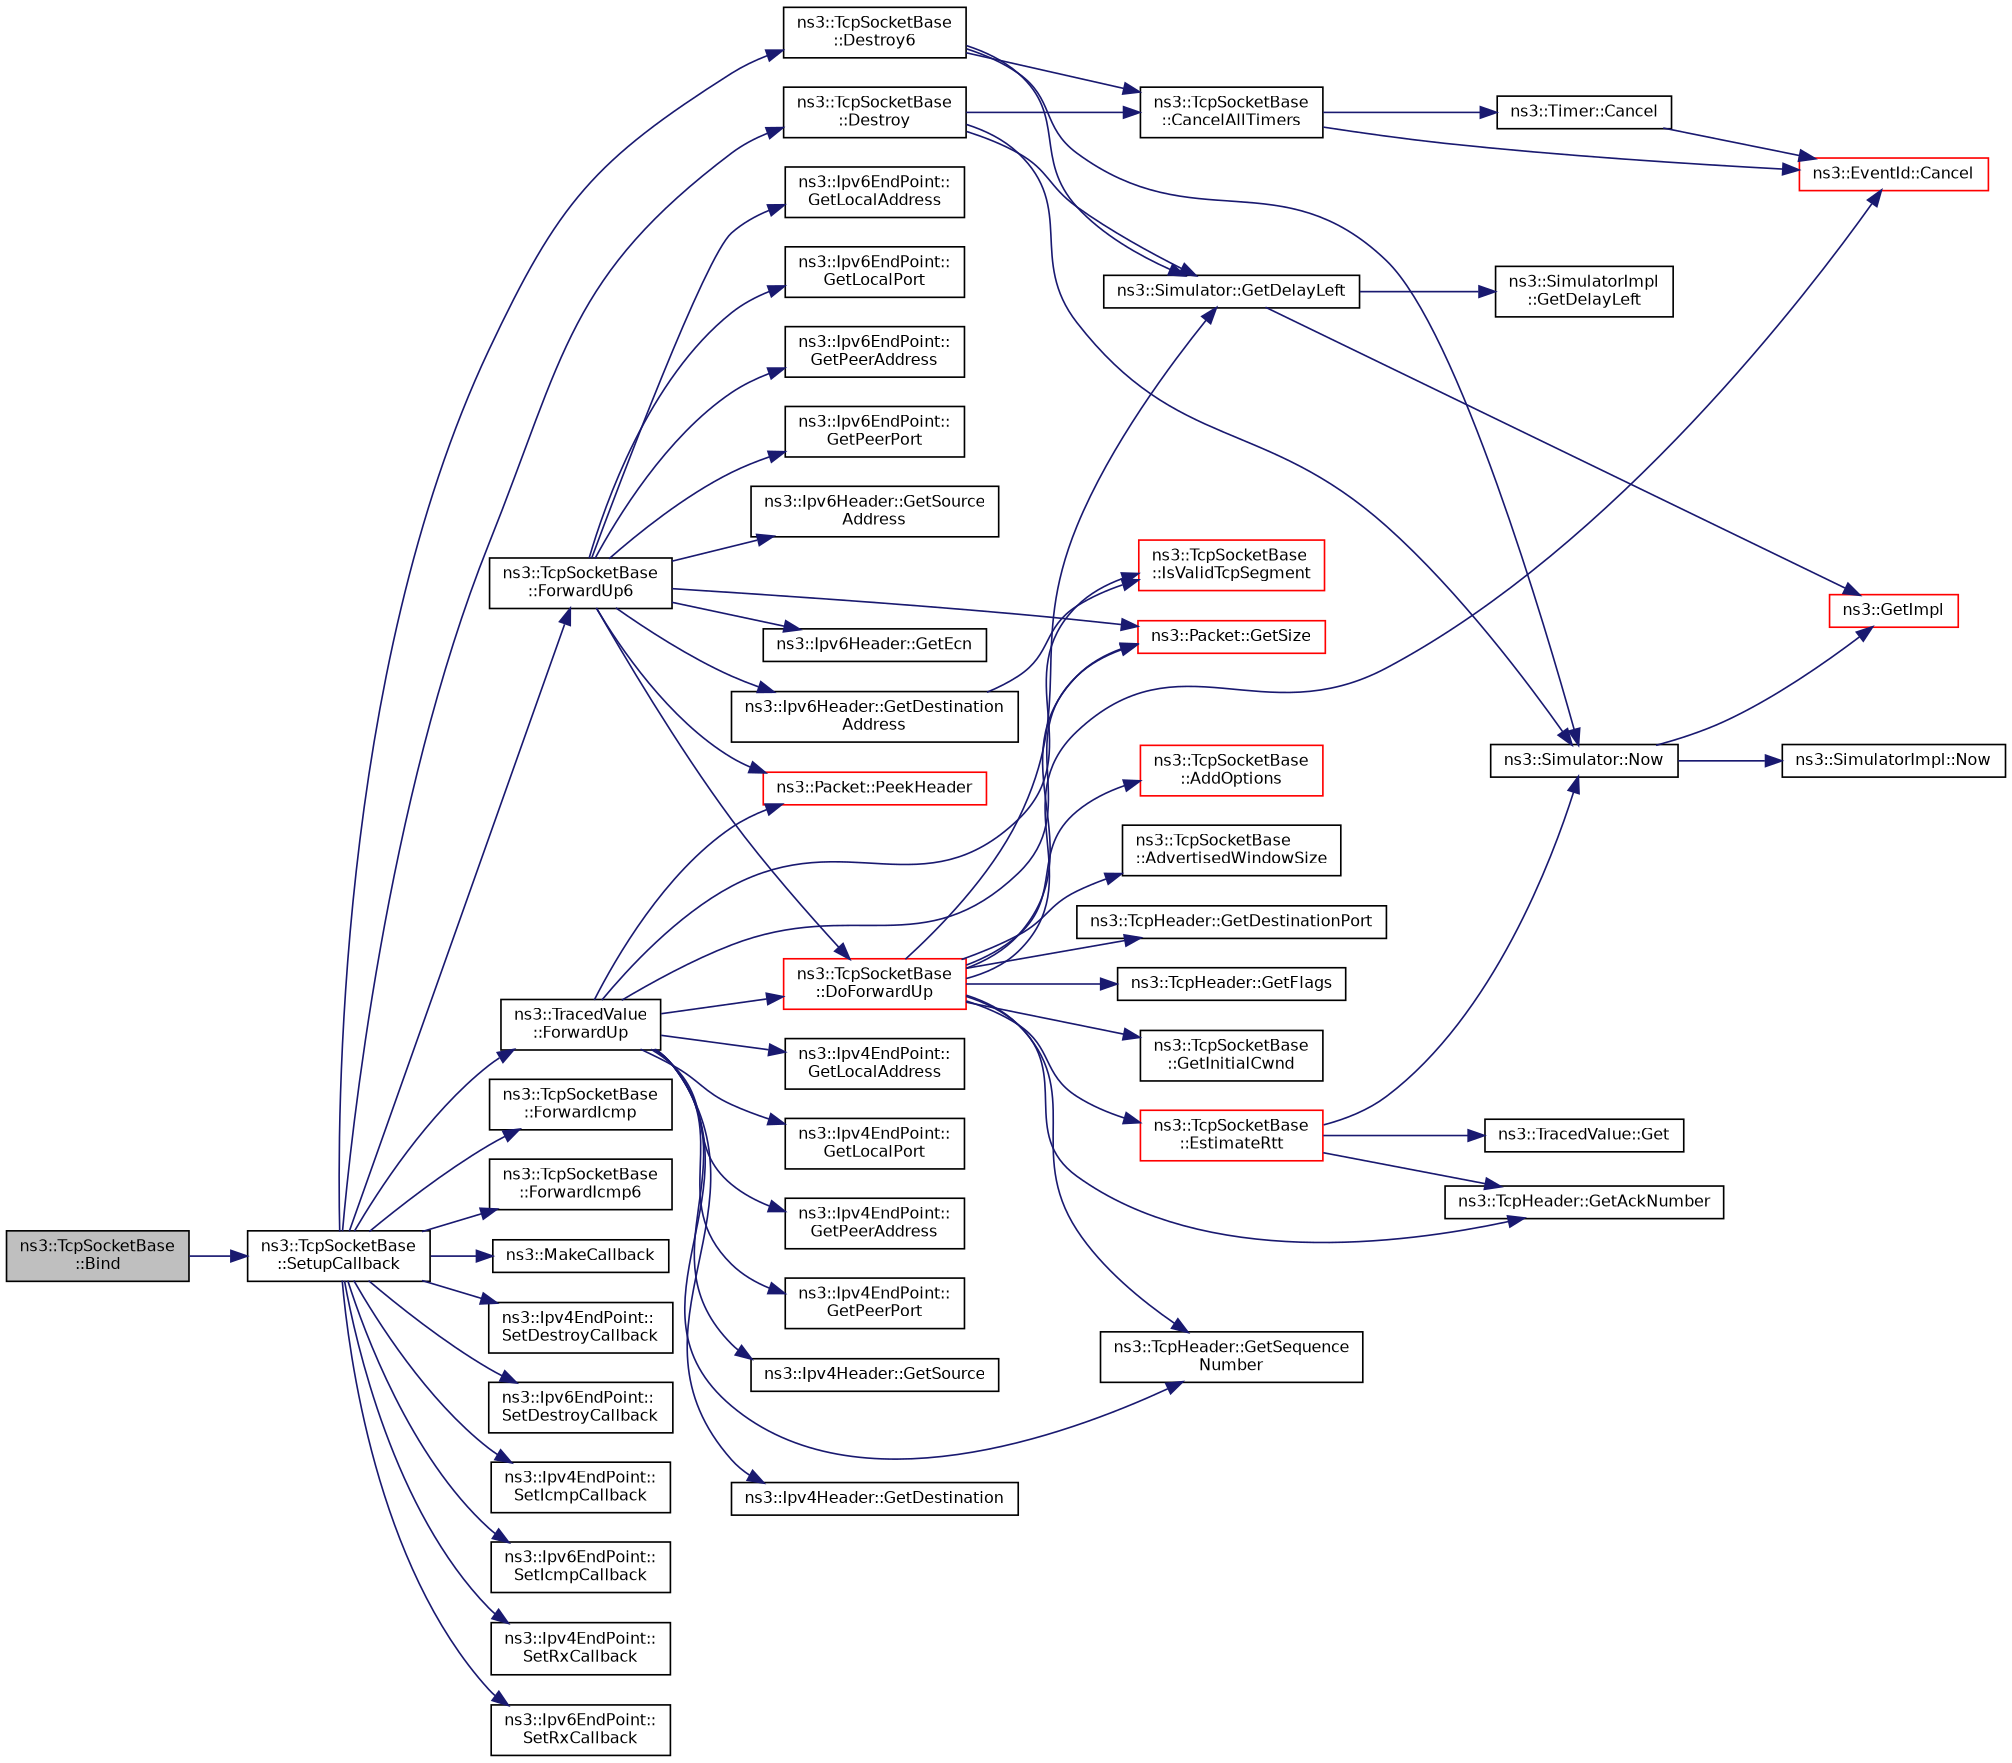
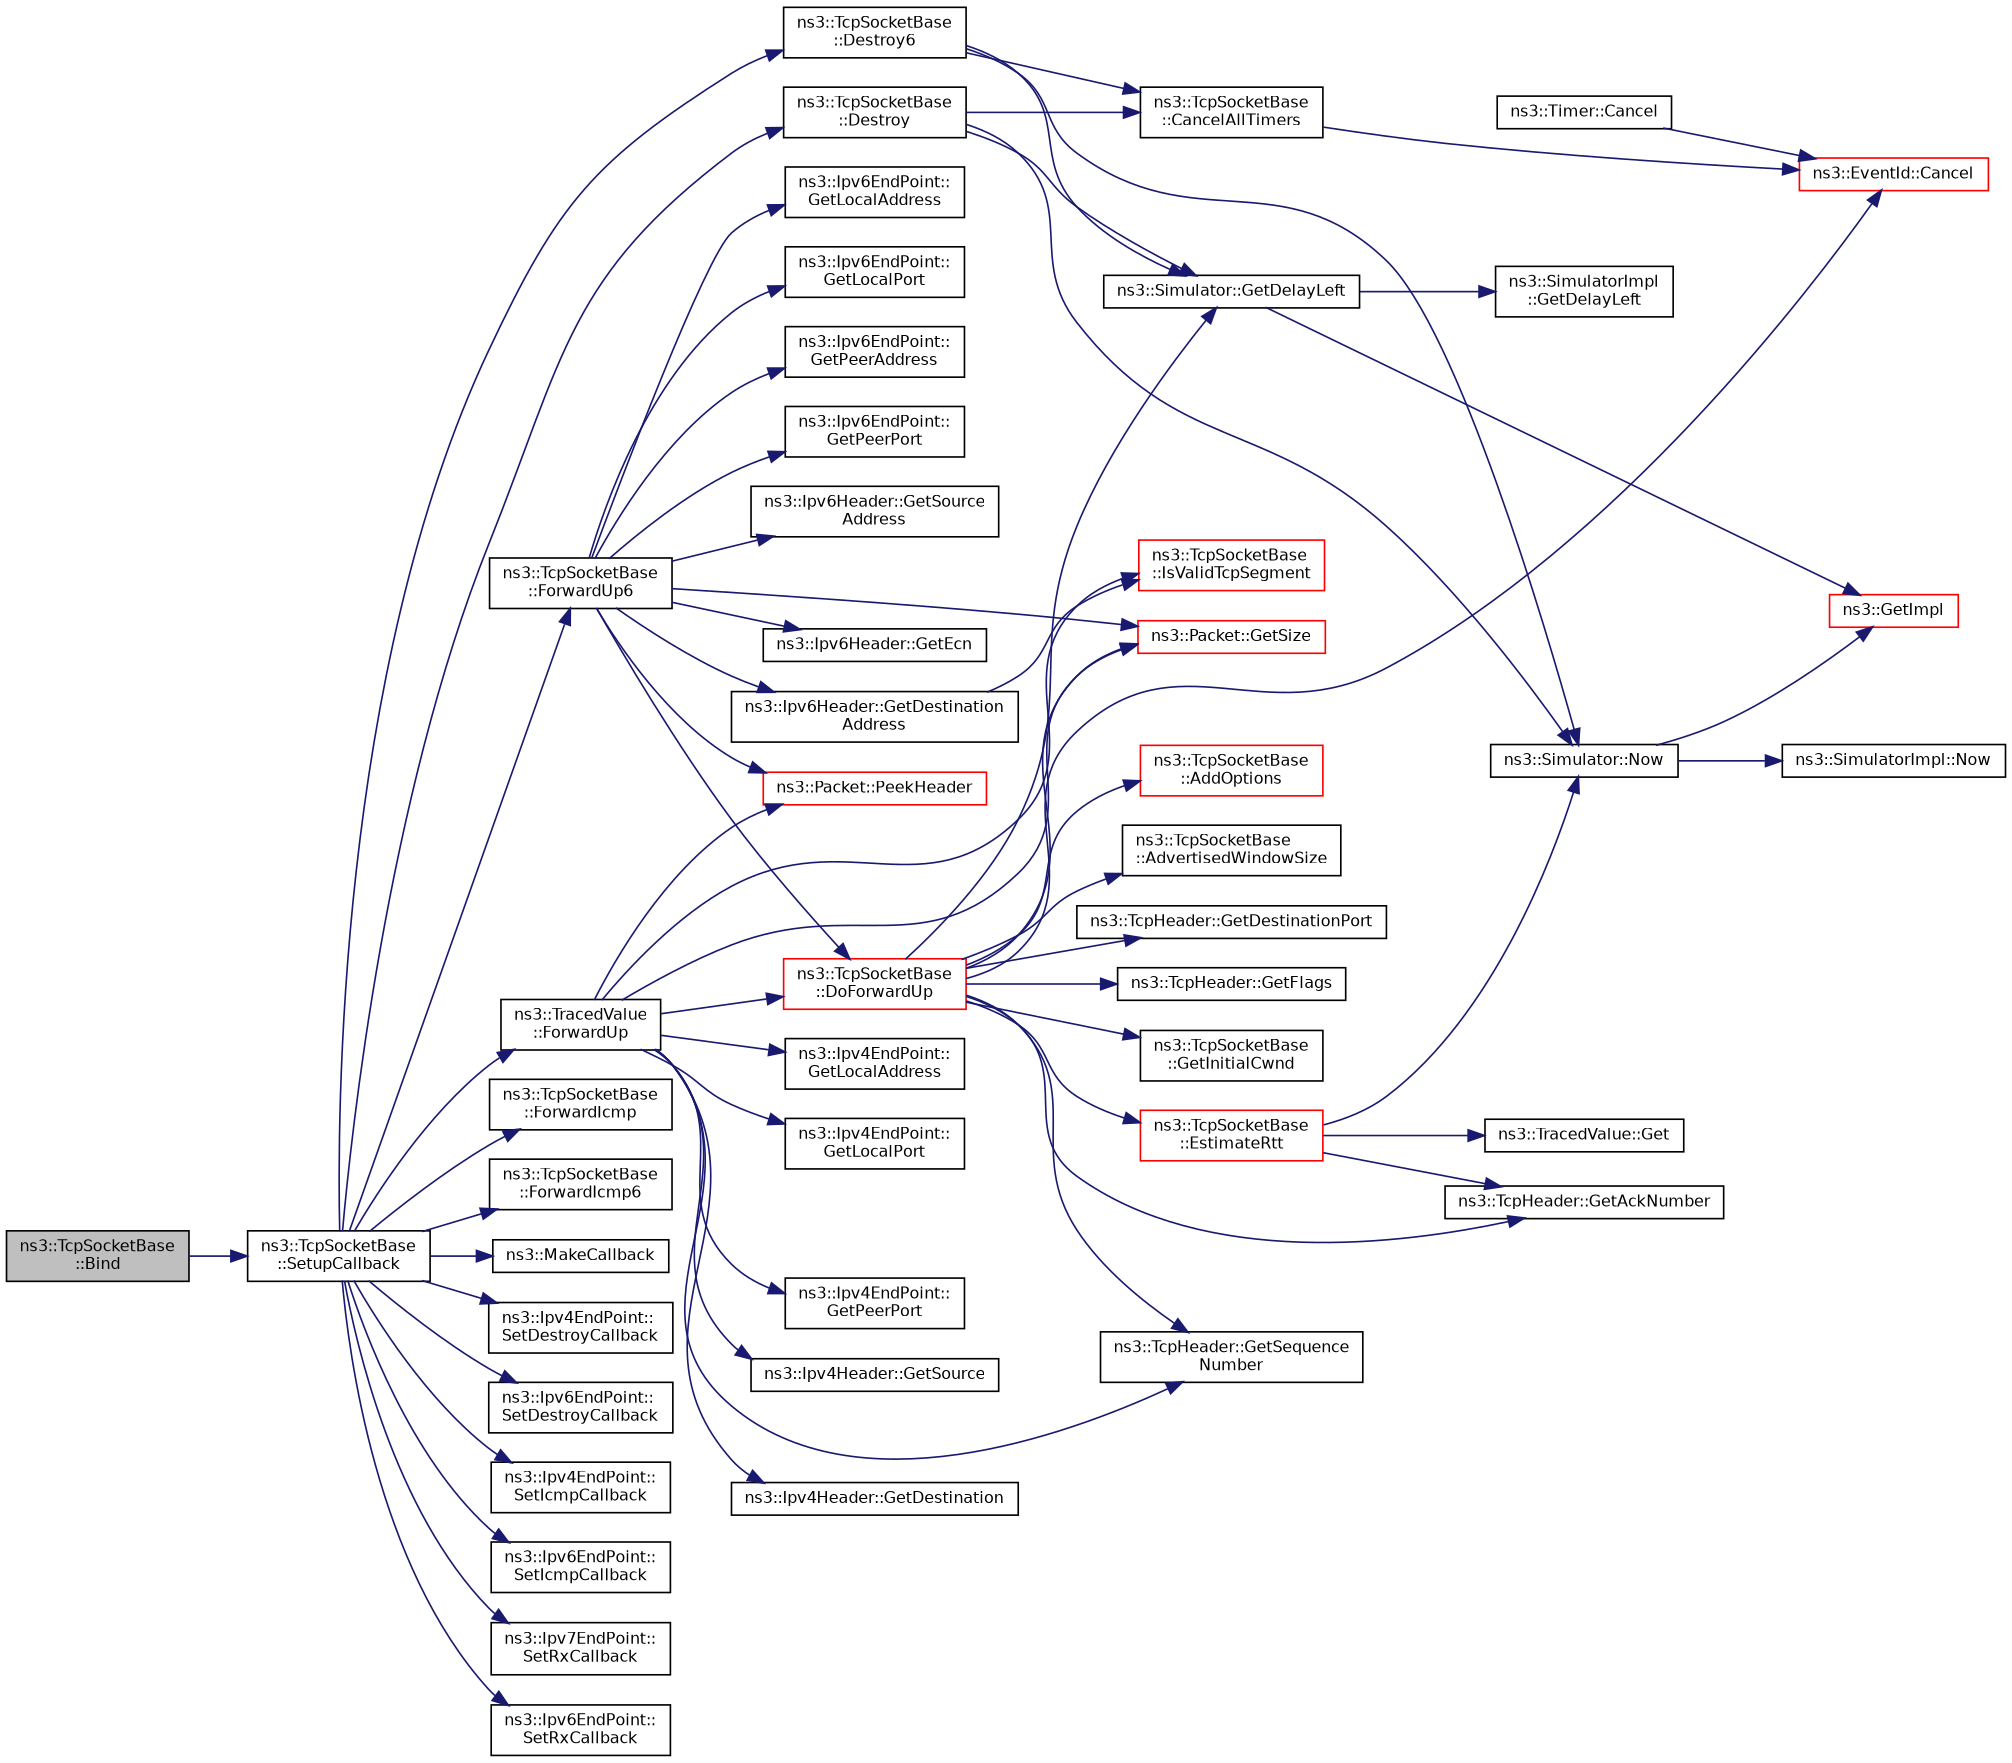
edge "ns3::TcpSocketBase ::CancelAllTimers" -> "ns3::Timer::Cancel": removed
node "ns3::Ipv4EndPoint:: GetPeerAddress": removed
node "ns3::Ipv4EndPoint:: SetRxCallback": label "ns3::Ipv4EndPoint:: SetRxCallback" -> "ns3::Ipv7EndPoint:: SetRxCallback"
